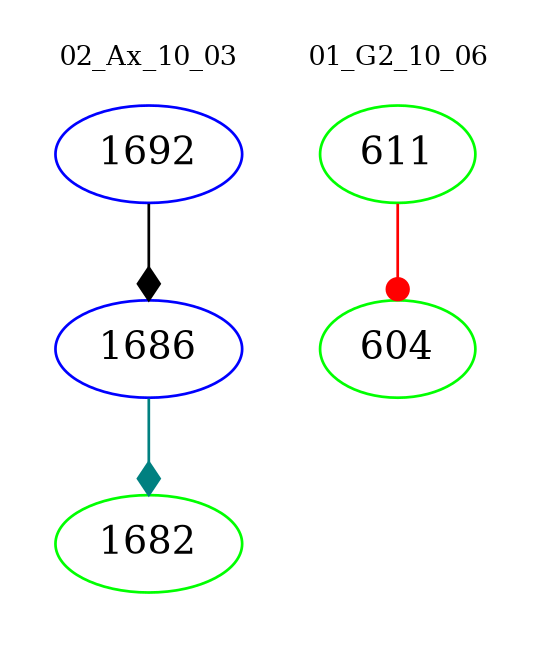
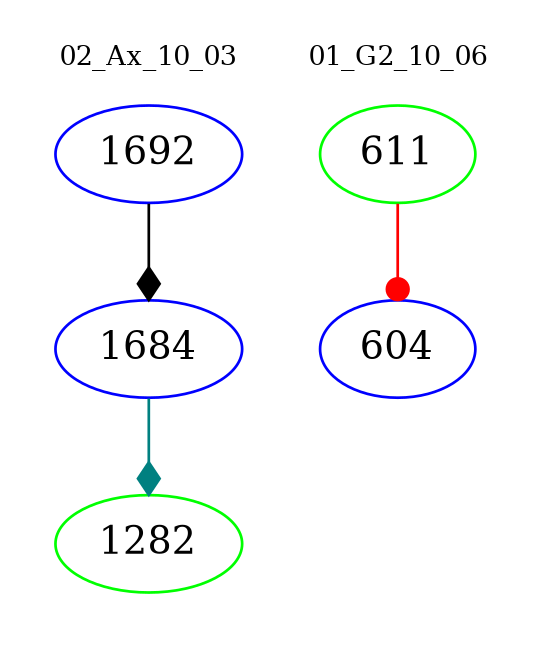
node "1686": label "1686" -> "1684"
node "604": color green -> blue
node "1682": label "1682" -> "1282"
